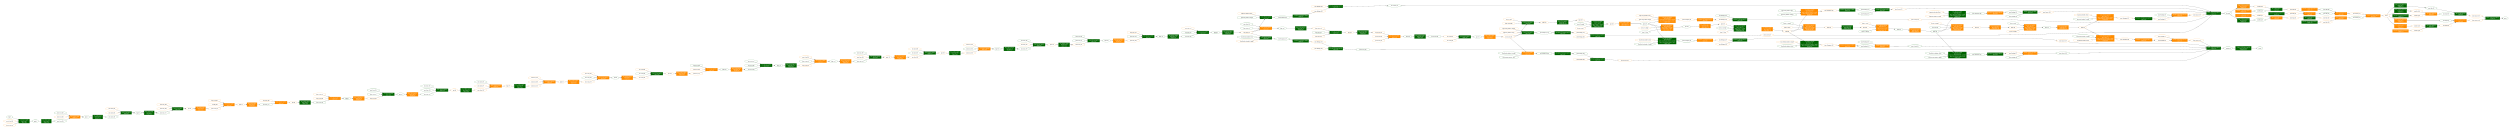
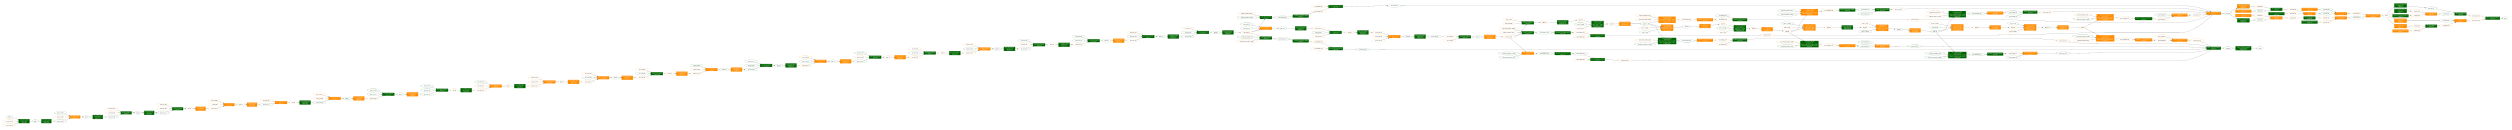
node "Concat_107/Concat (op#107) input0 onnx": fillcolor darkgreen -> darkorange
node "input.240": added
